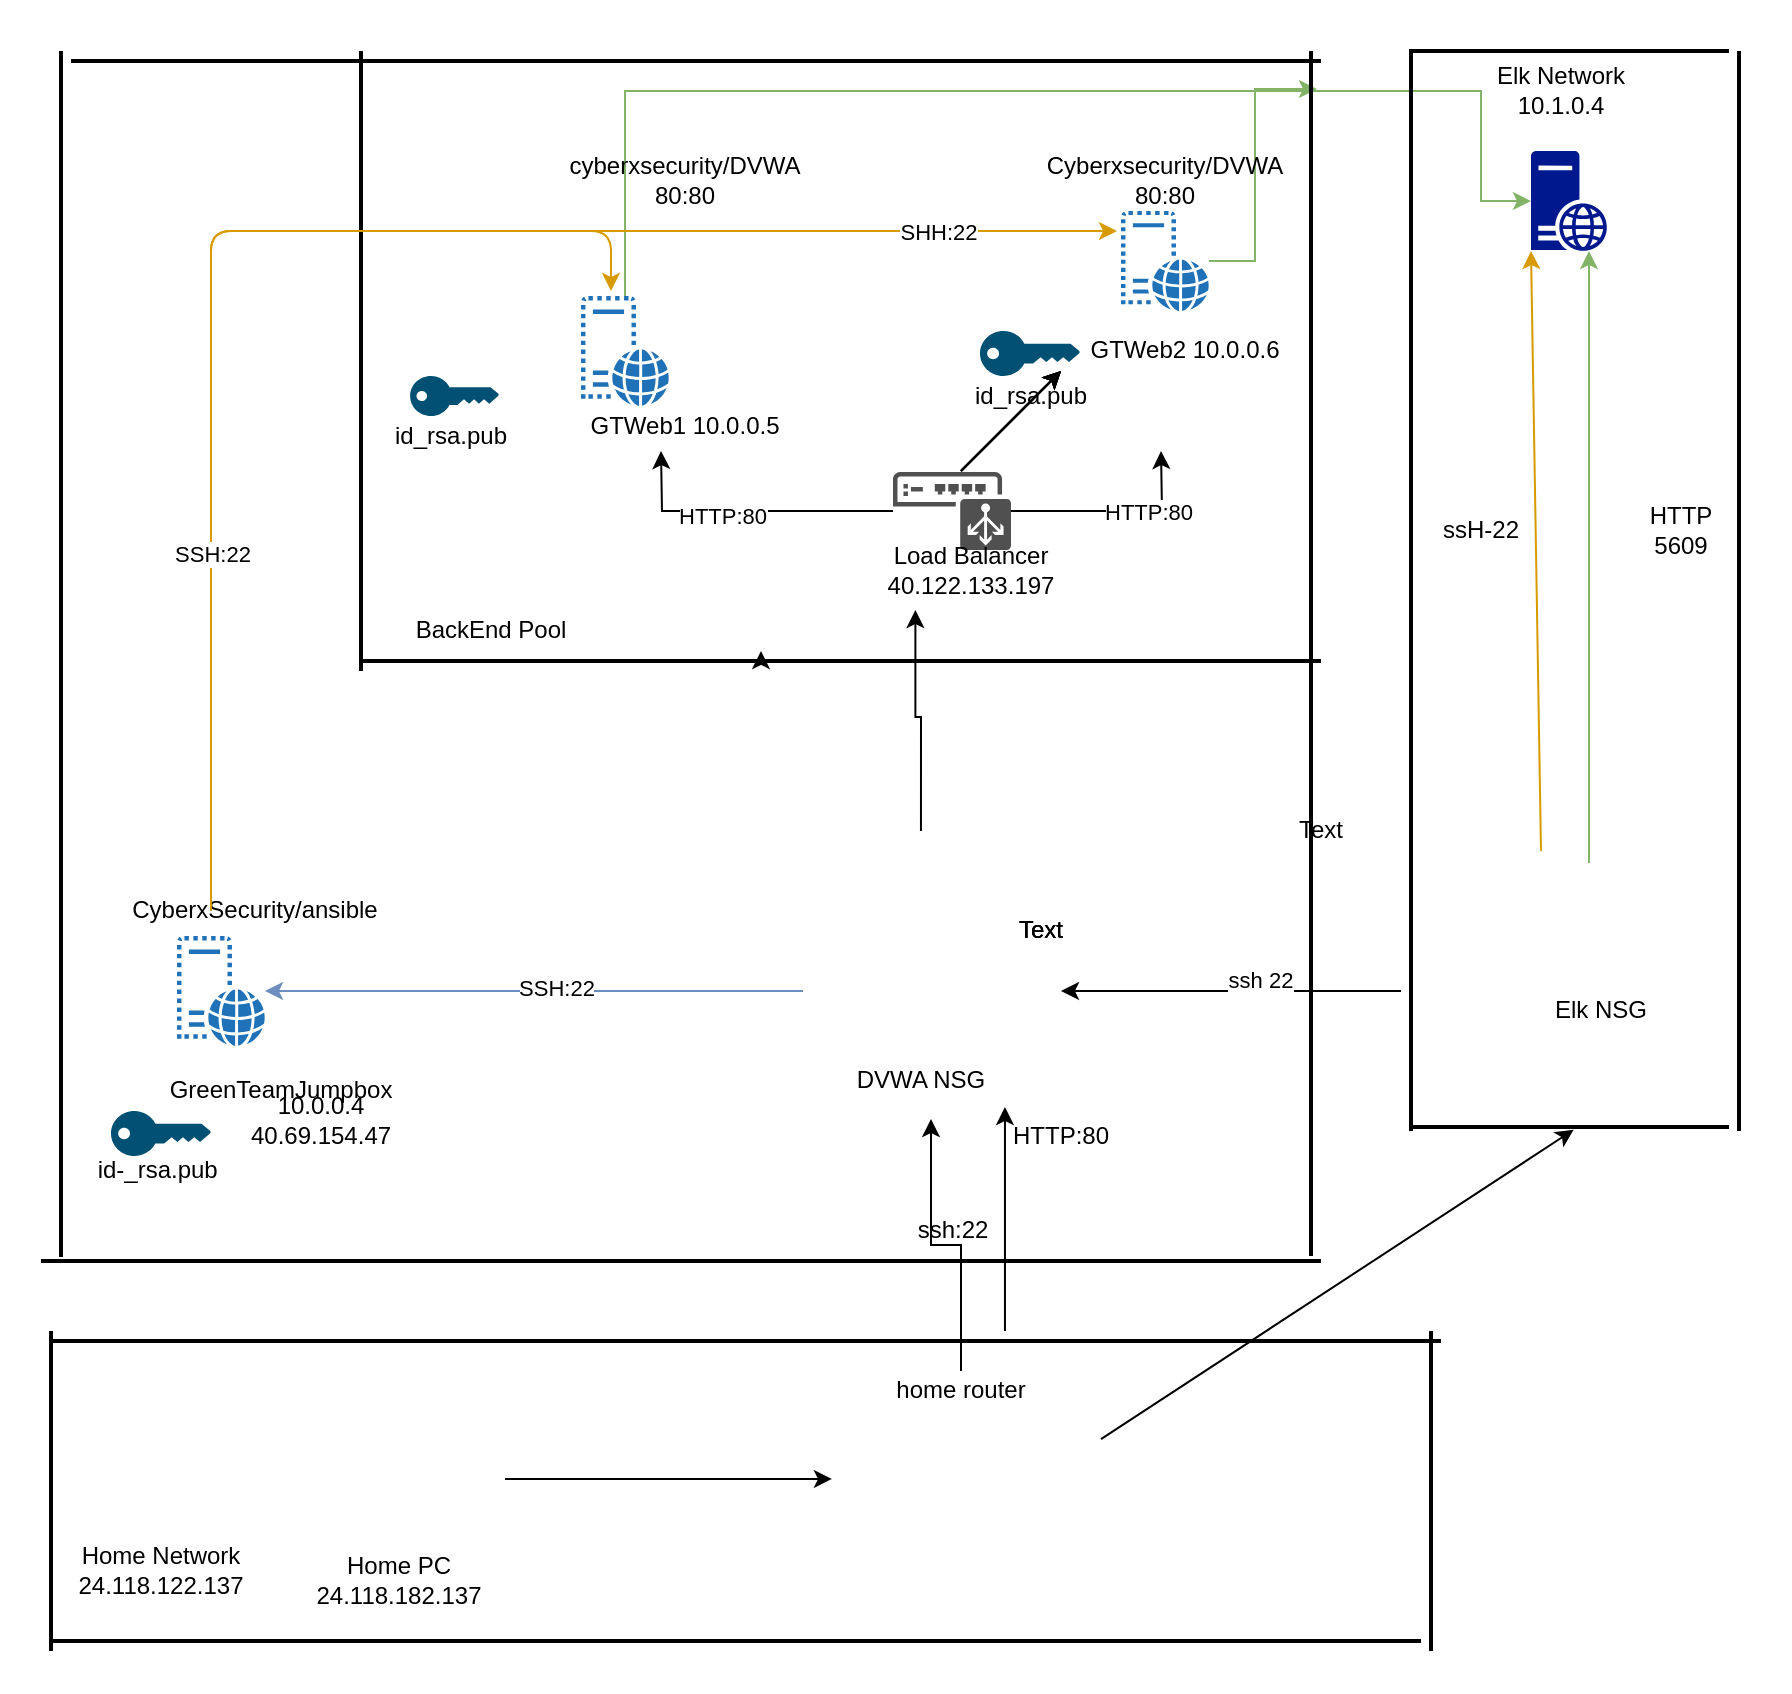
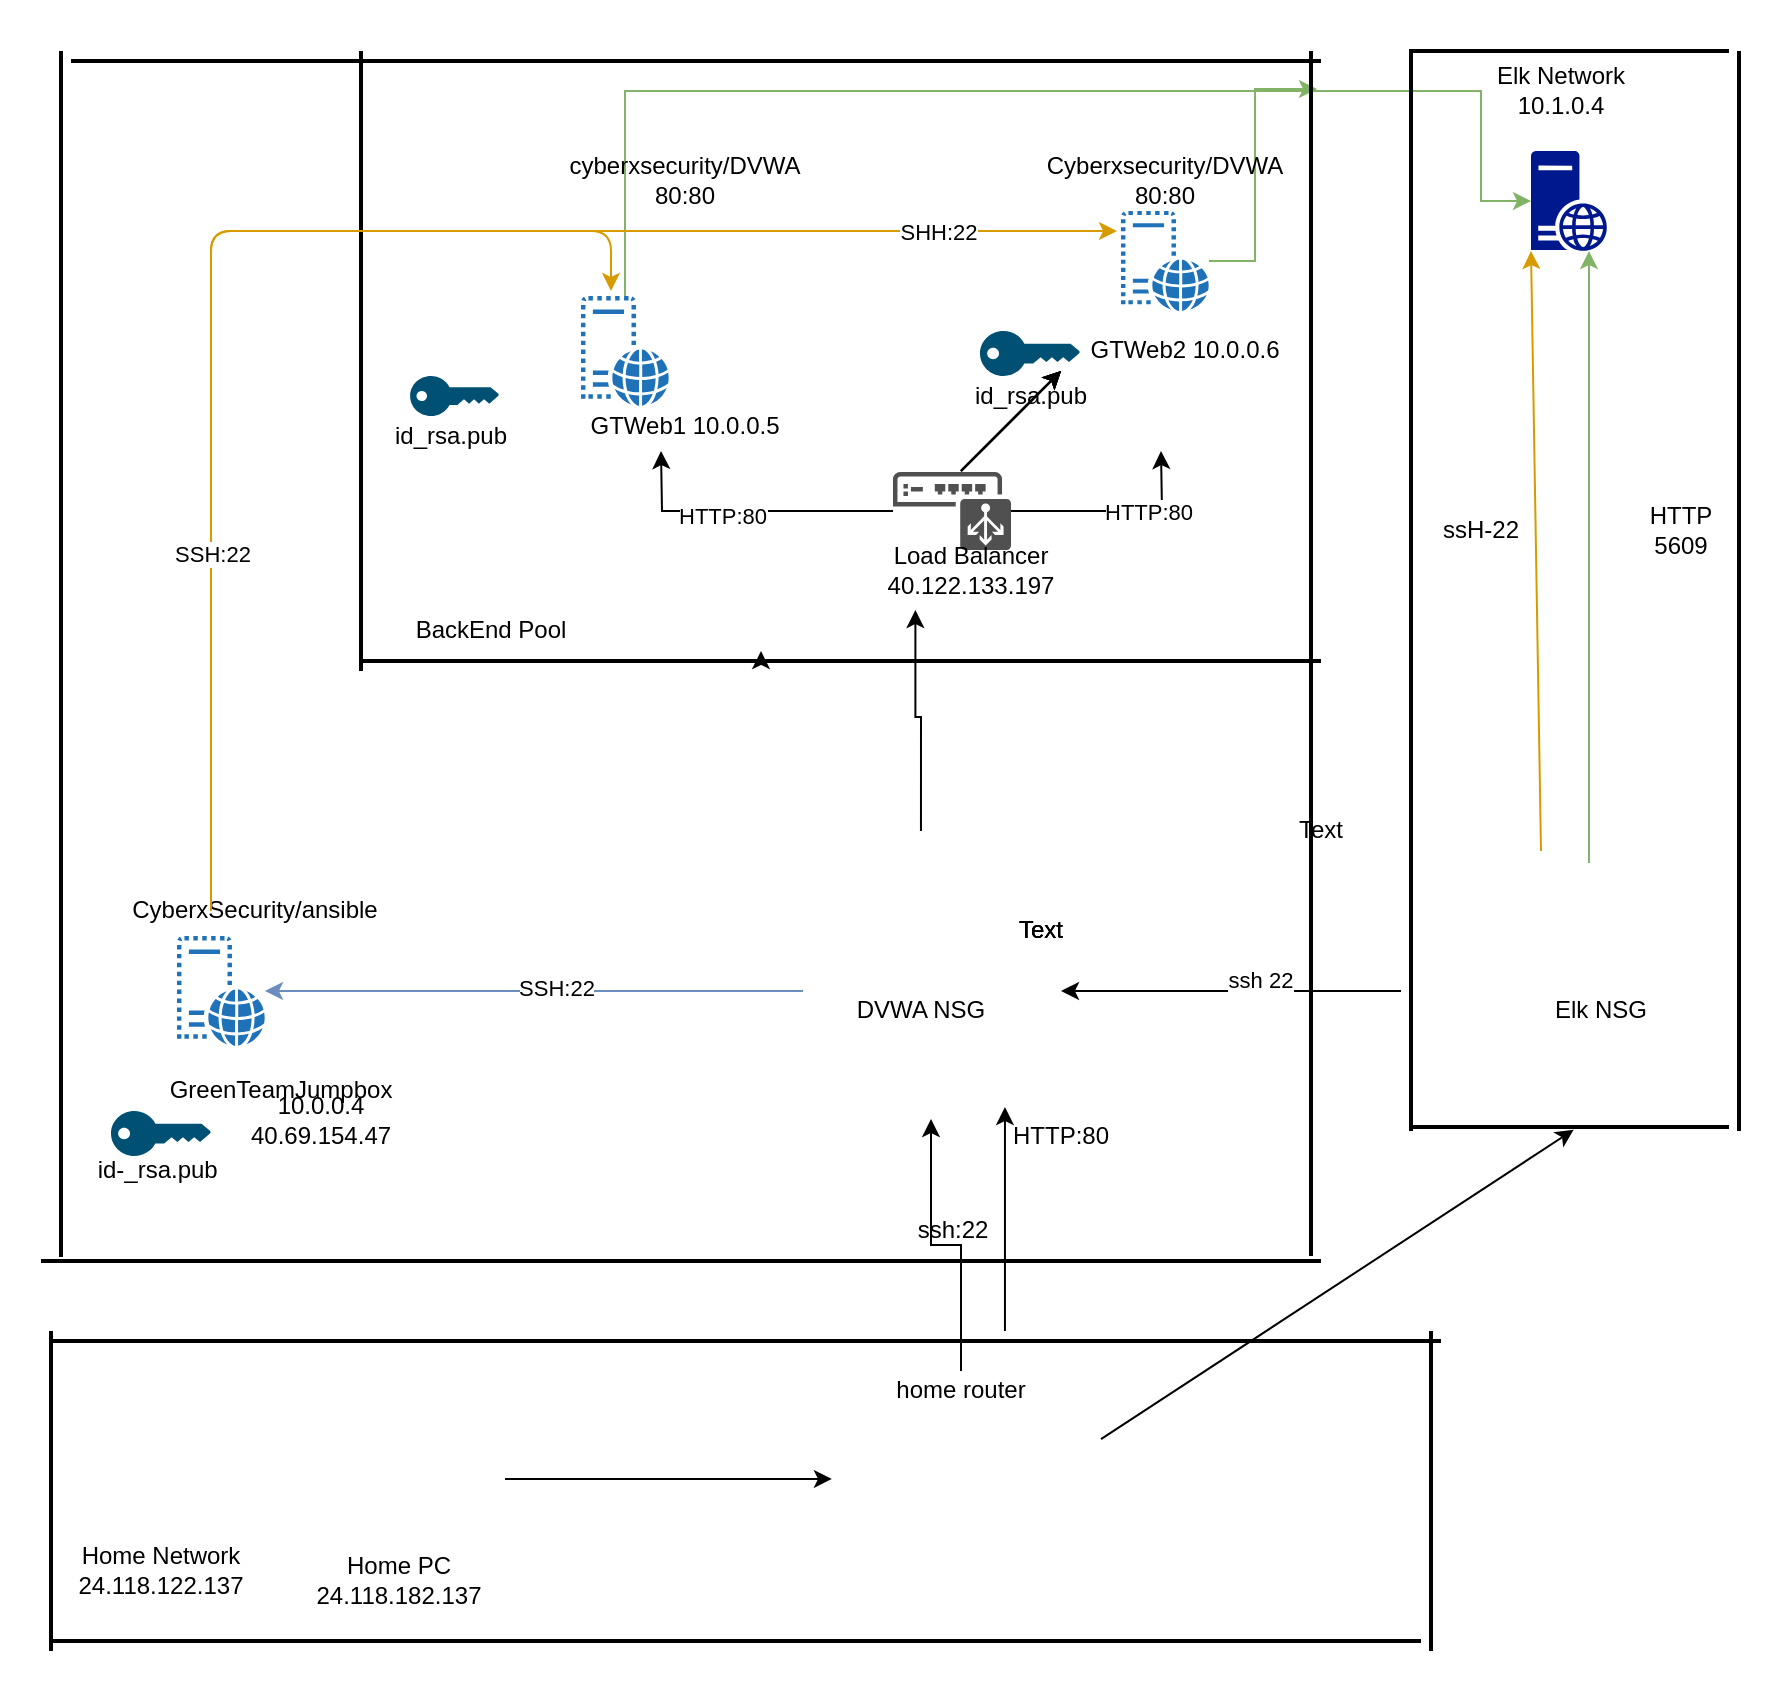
node "DVWA NSG": moved (921, 1081) -> (921, 1011)
